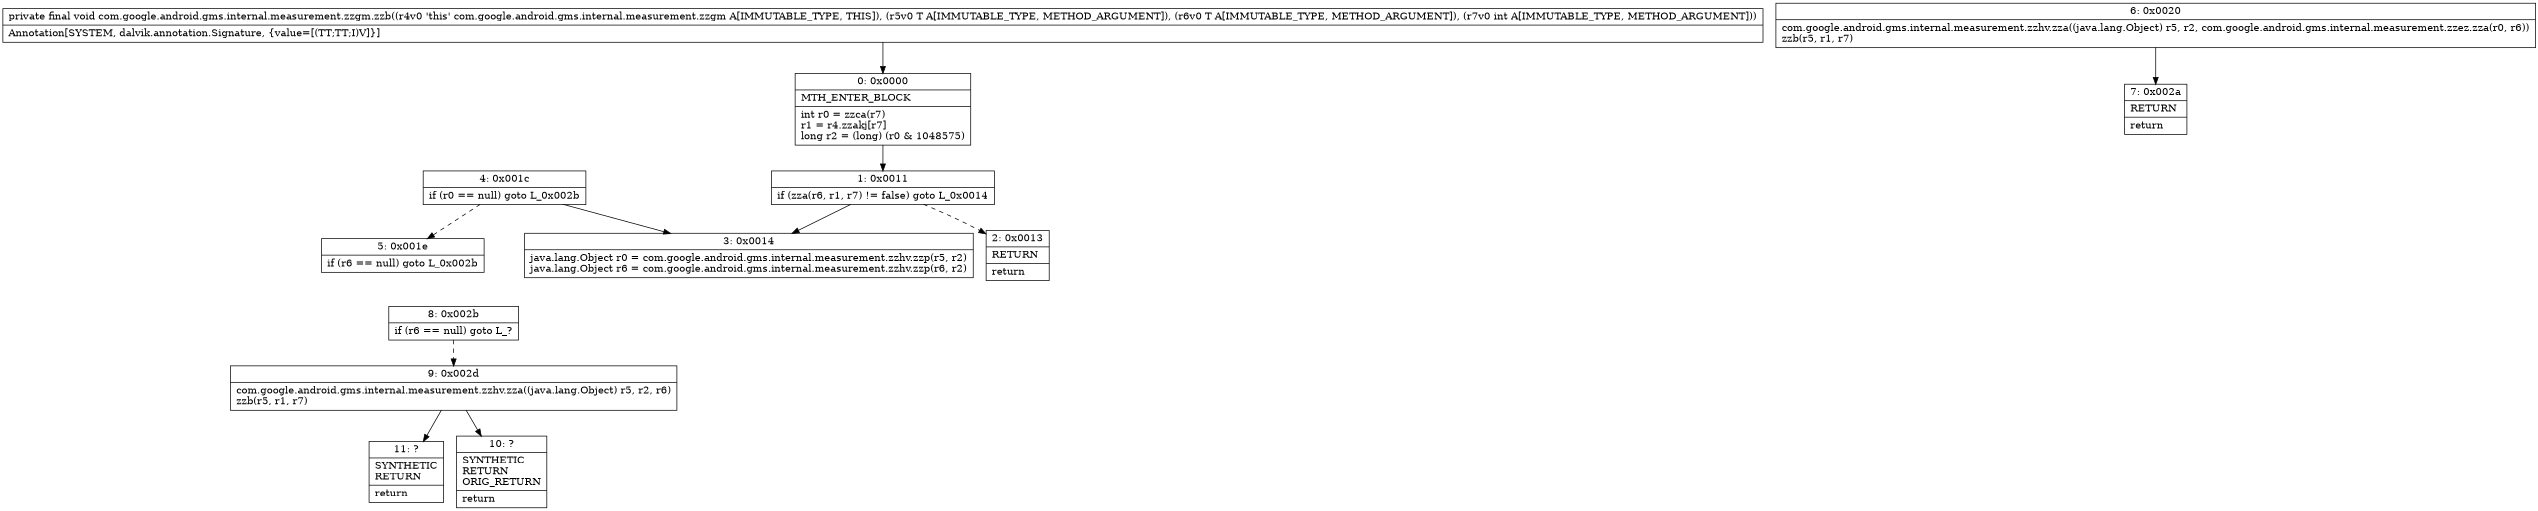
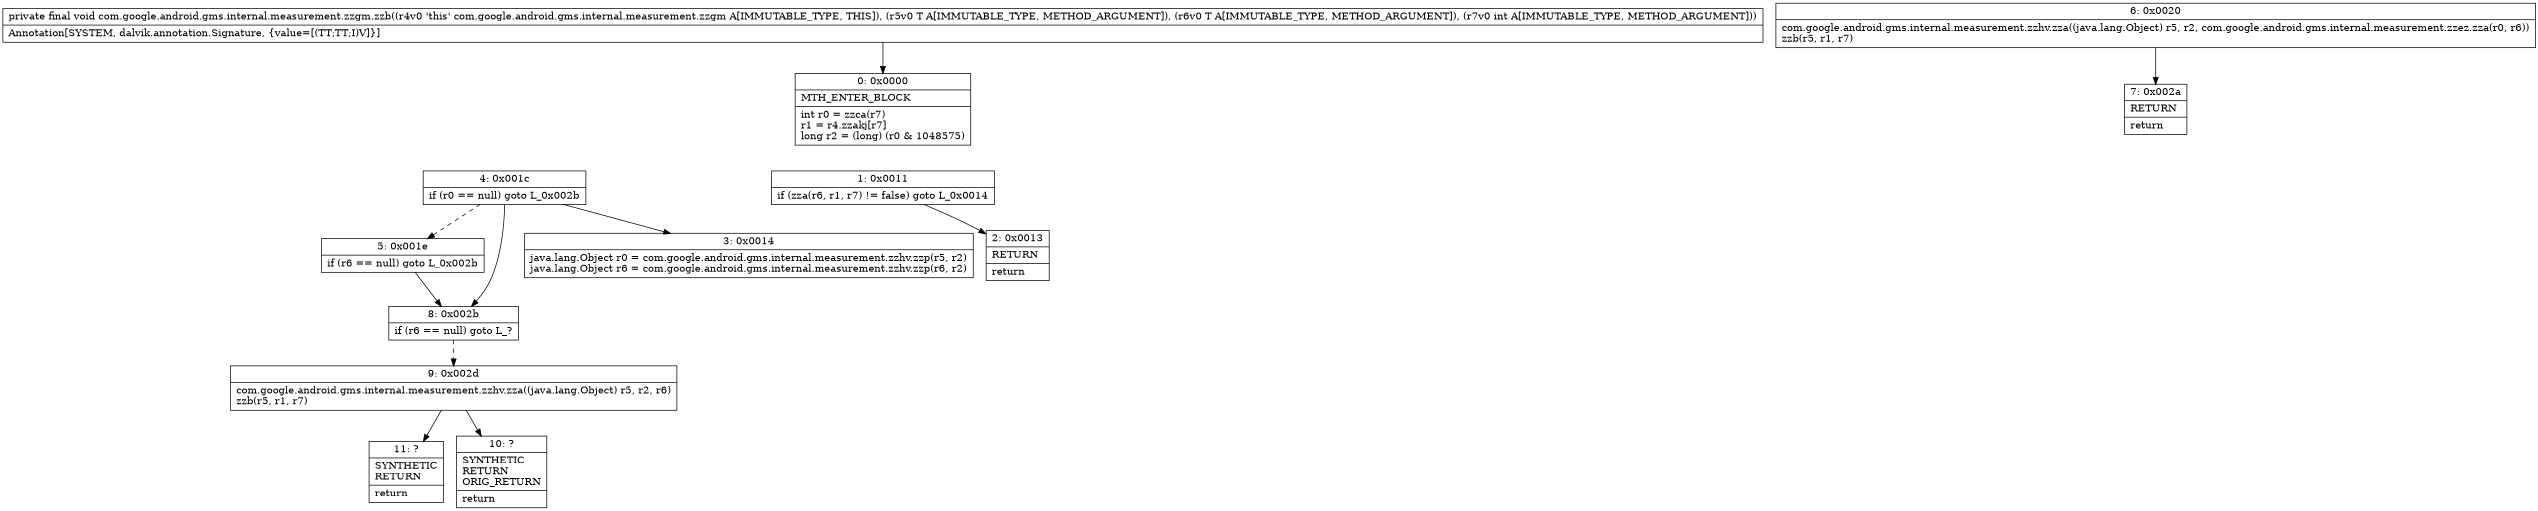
edge "0: 0x0000" -> "1: 0x0011": removed
edge "1: 0x0011" -> "3: 0x0014": removed
edge "1: 0x0011" -> "2: 0x0013": style dashed -> solid
edge "4: 0x001c" -> "8: 0x002b": added
edge "5: 0x001e" -> "8: 0x002b": added
